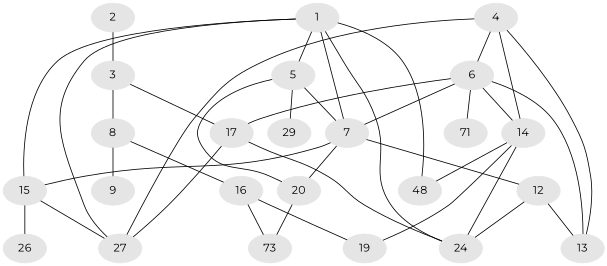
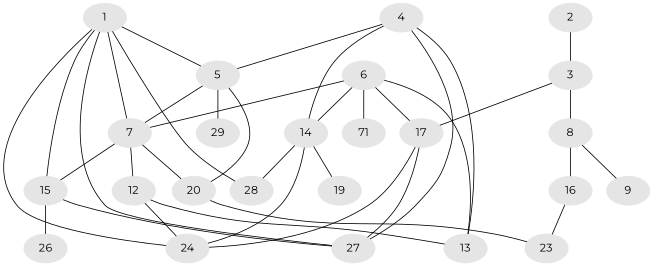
edge "4" -- "6": now "4" -- "5"
node "48": label "48" -> "28"
edge "16" -- "19": removed
node "73": label "73" -> "23"
